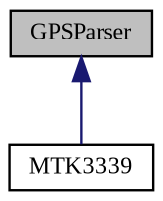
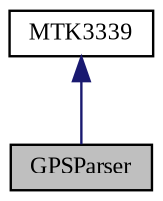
edge "MTK3339" -> "GPSParser": reversed
